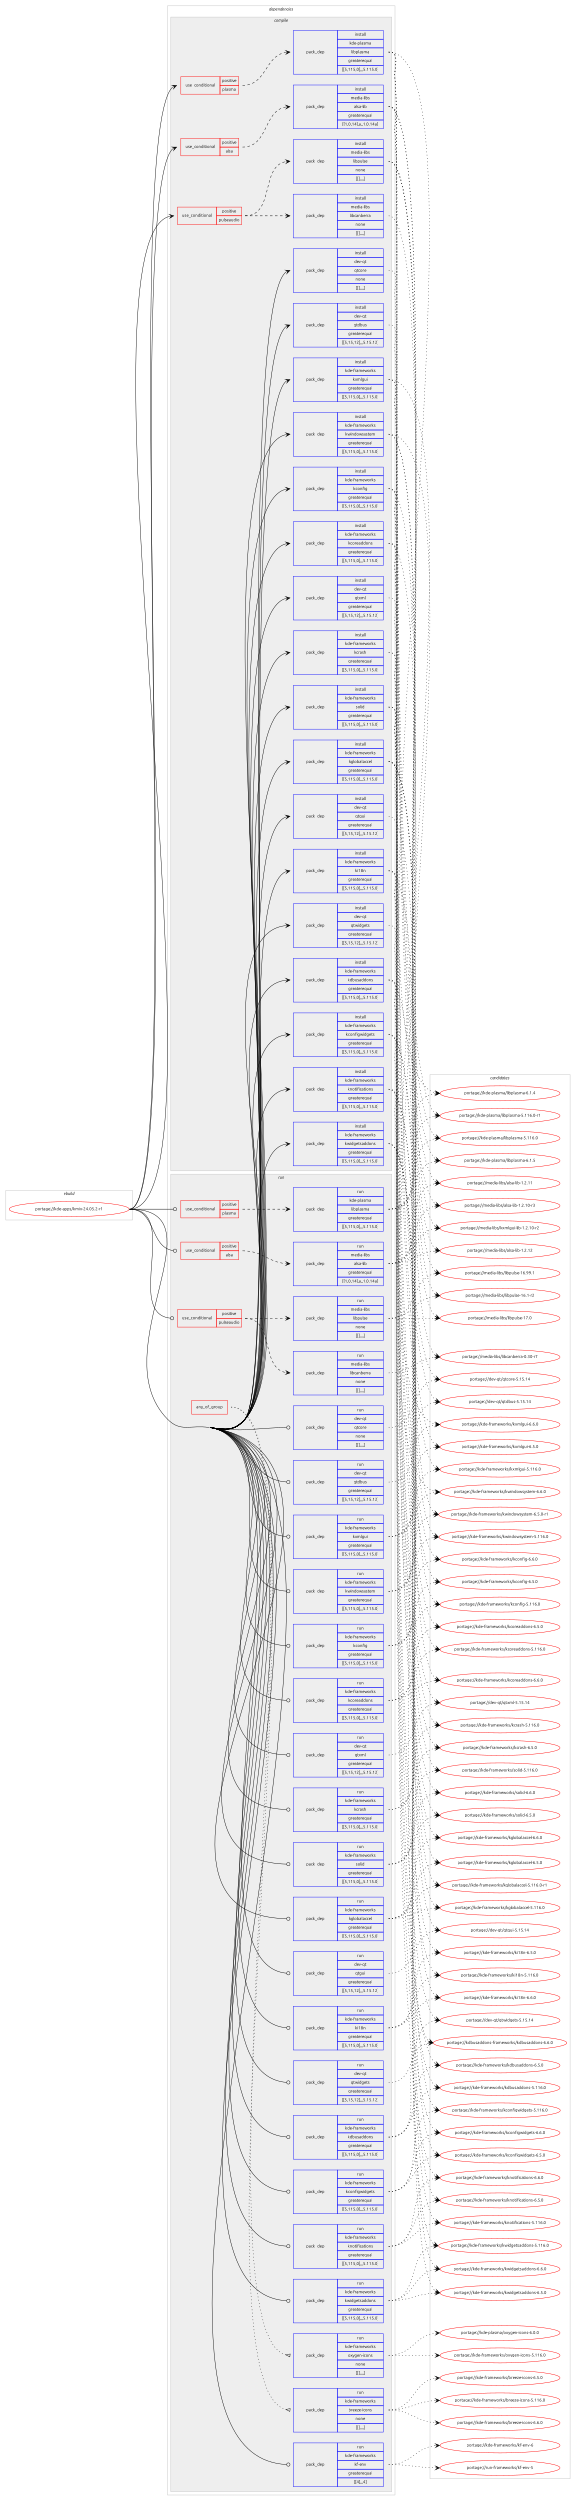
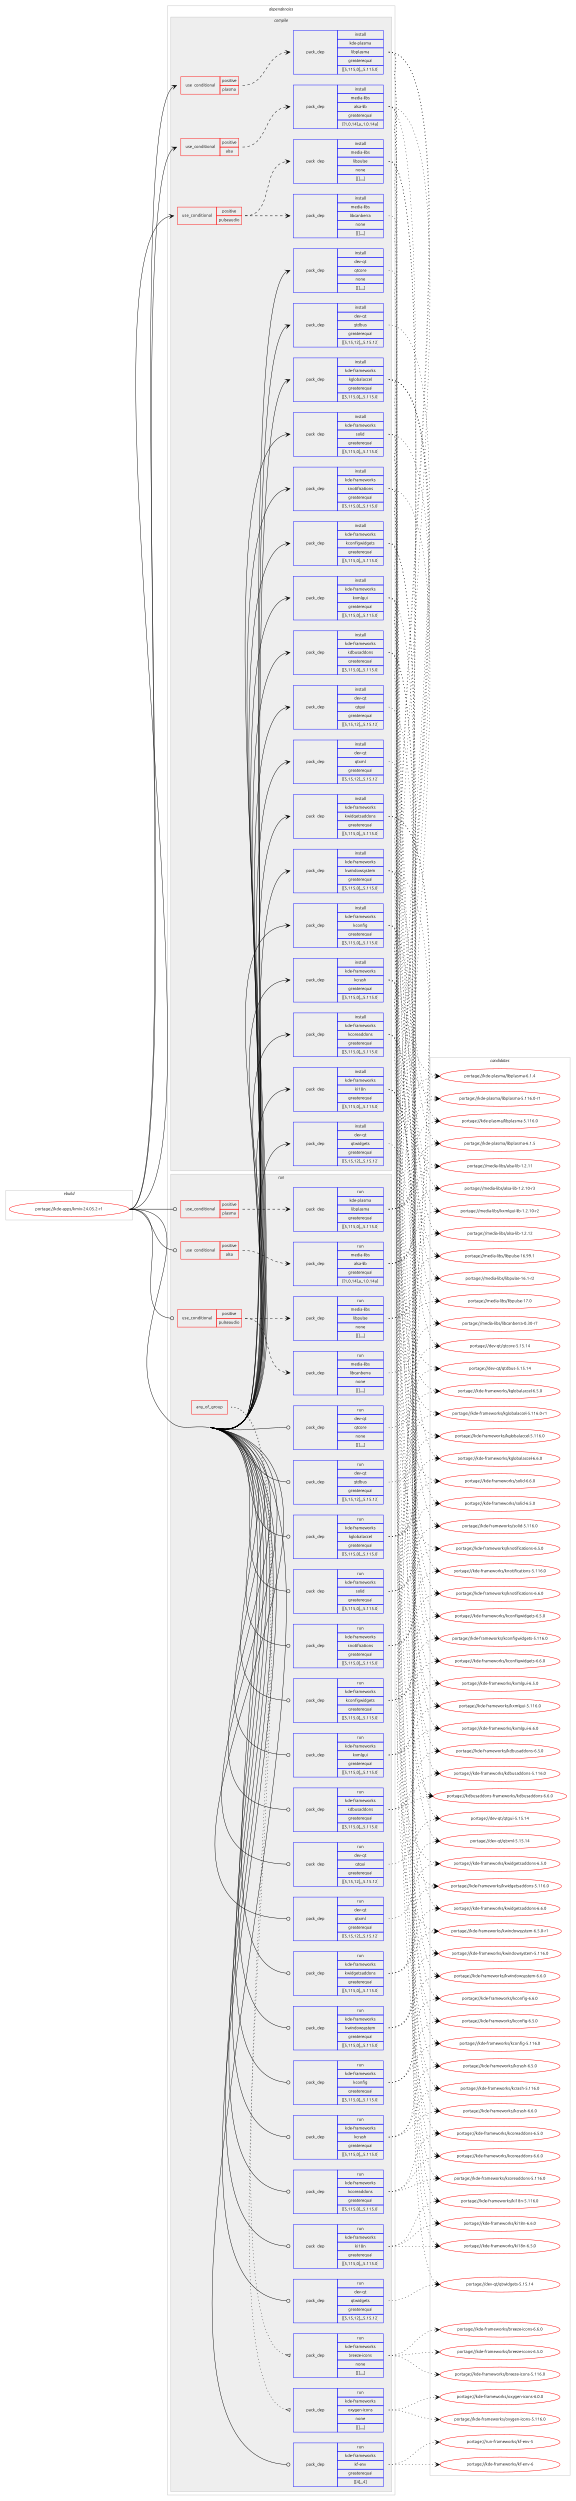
node "portage://kde-frameworks/kcrash-6.6.0": added
node "portage://kde-plasma/oxygen-icons-6.0.0": label "portage://kde-plasma/oxygen-icons-6.0.0" -> "portage://kde-frameworks/oxygen-icons-6.0.0"
